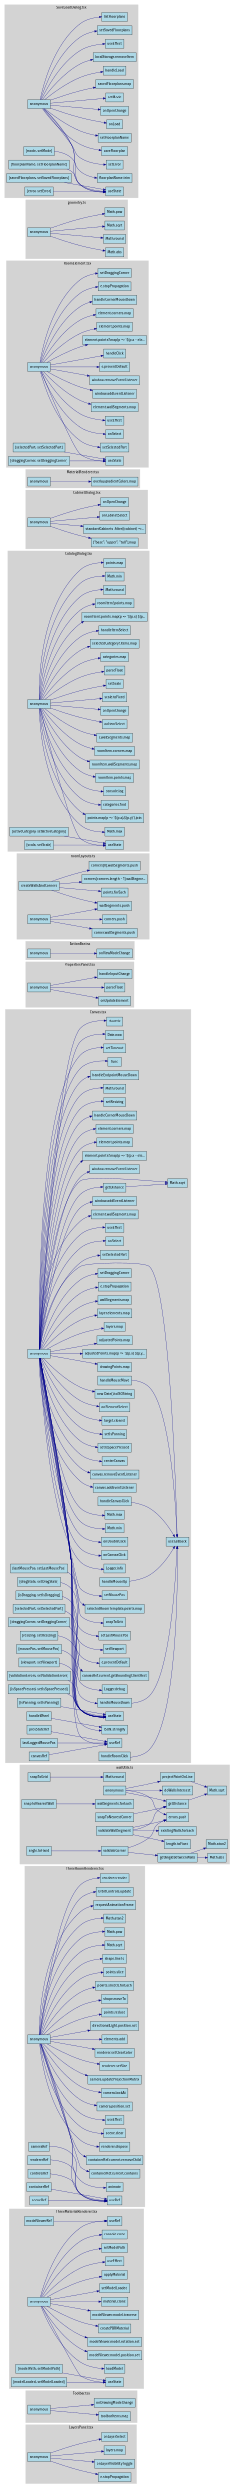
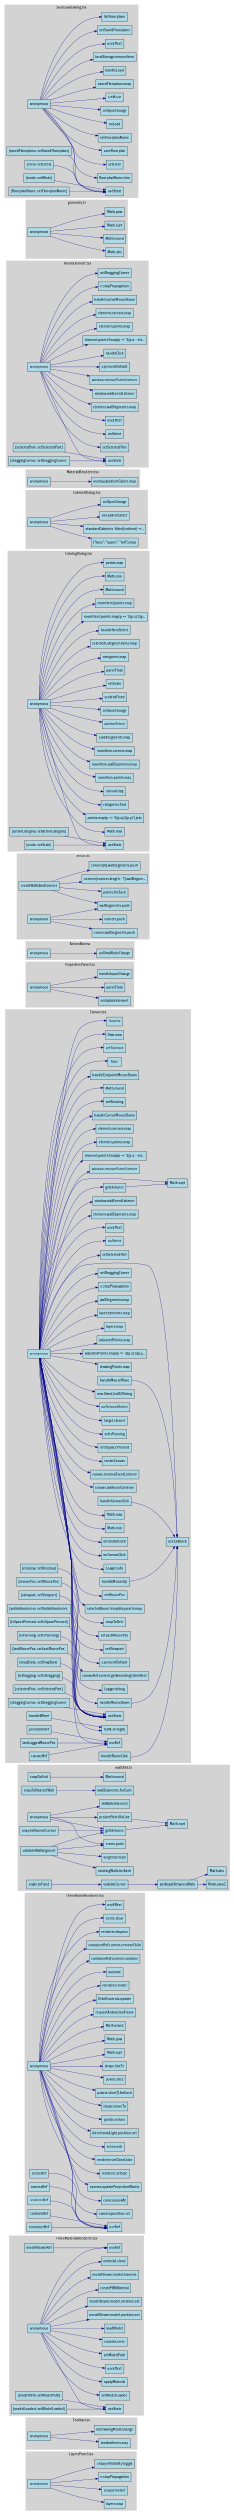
cluster "roomLayouts.ts": label "roomLayouts.ts" -> "errors.ts"
edge "validateCorner" -> "errors.push": removed
node "elements.add": label "elements.add" -> "scene.add"
